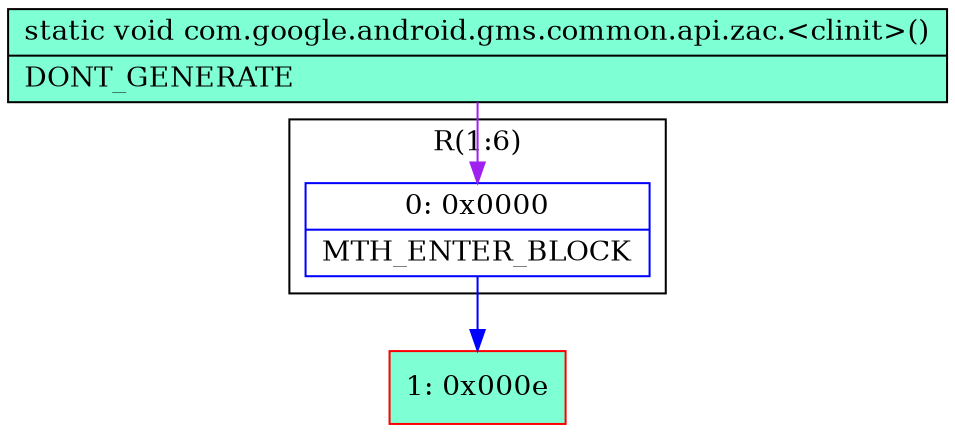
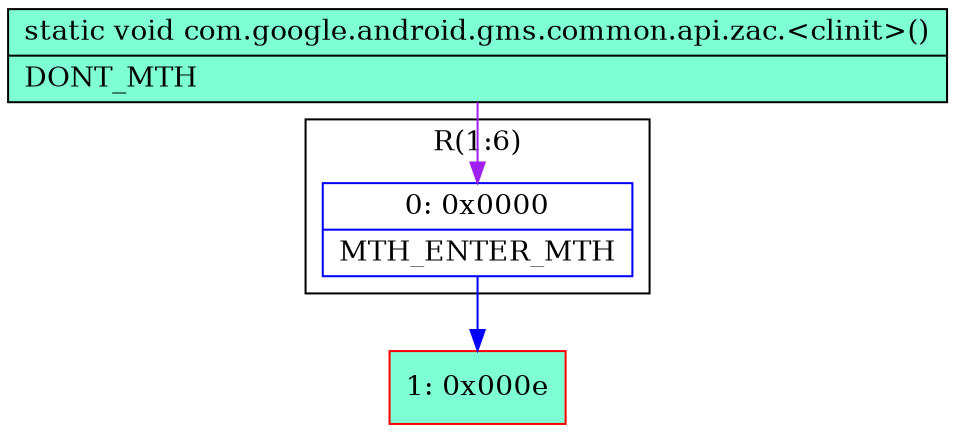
node "static void com.google.android.gms.common.api.zac.<clinit>()": text "DONT_GENERATE" -> "DONT_MTH"
node "0: 0x0000": text "MTH_ENTER_BLOCK" -> "MTH_ENTER_MTH"
